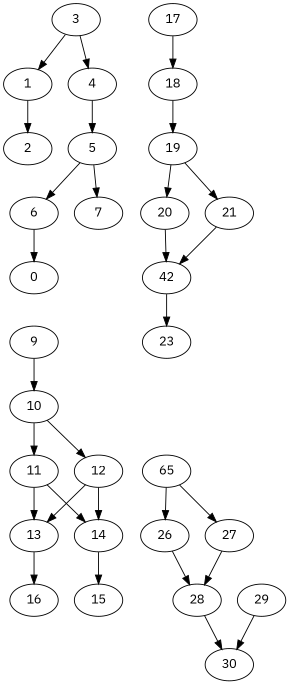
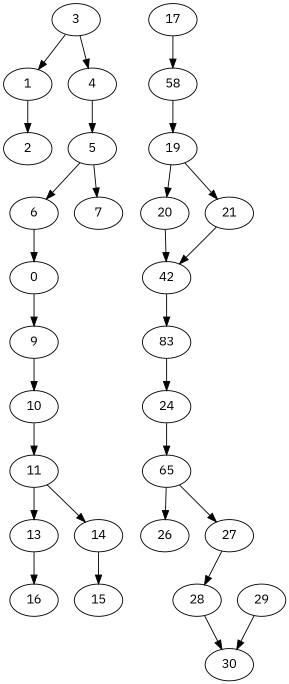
node "18": label "18" -> "58"
edge "0" -> "9": added
node "23": label "23" -> "83"
node "24": added
node "12": removed
edge "26" -> "28": removed
